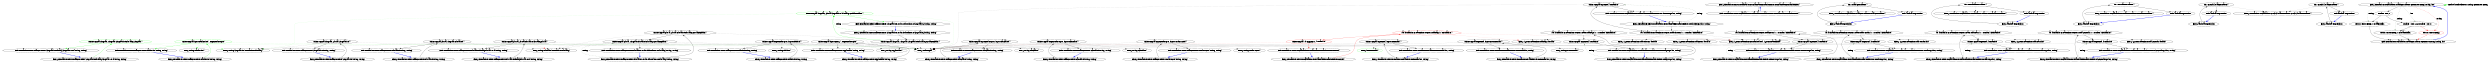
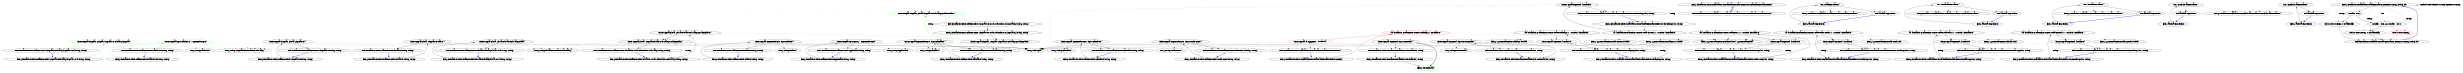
edge "Assert.Equal(expected, input.ToRoman())" -> "Entry int.ToRoman()": style dotted -> bold
edge "Entry Humanizer.Tests.RomanNumeralTests.ToRoman(int, string)" -> "Assert.Equal(expected, input.ToRoman())": now "Entry Humanizer.Tests.RomanNumeralTests.ToRoman(int, string)" -> "Entry int.ToRoman()"
